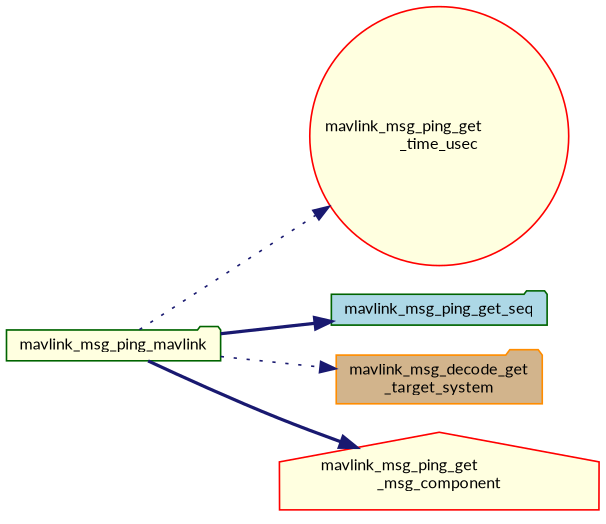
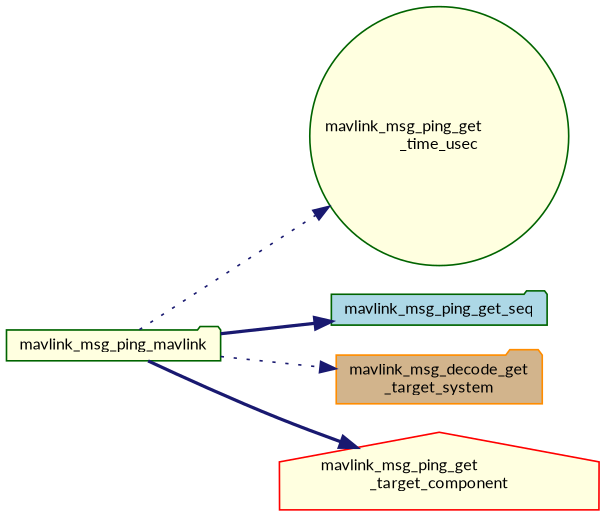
node "mavlink_msg_ping_get _time_usec": color red -> darkgreen
node "mavlink_msg_ping_get _msg_component": label "mavlink_msg_ping_get _msg_component" -> "mavlink_msg_ping_get _target_component"
